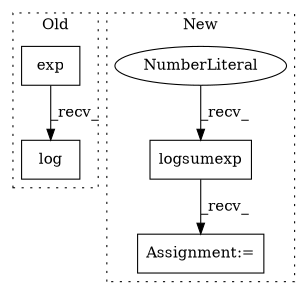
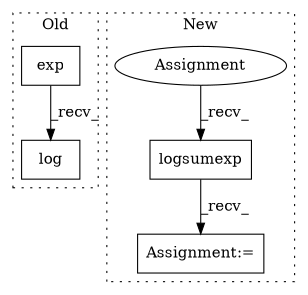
node "NumberLiteral": label "NumberLiteral" -> "Assignment"
